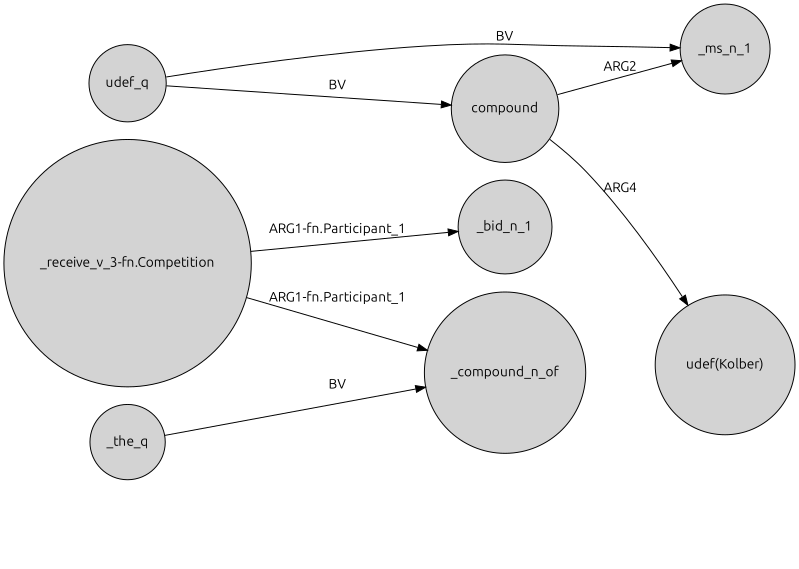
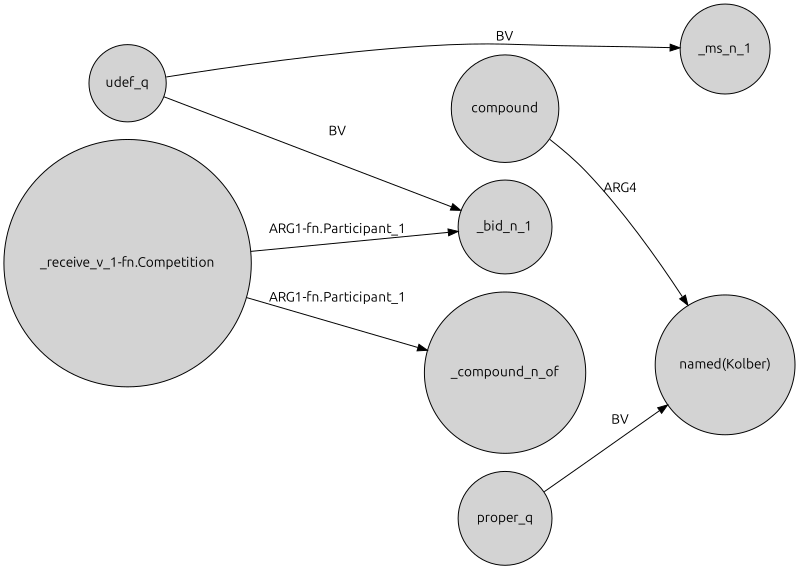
edge "compound" -> "_ms_n_1": removed, label "ARG2"
edge "udef_q" -> "compound": now "udef_q" -> "_bid_n_1"
node "_receive_v_3-fn.Competition": label "_receive_v_3-fn.Competition" -> "_receive_v_1-fn.Competition"
node "udef(Kolber)": label "udef(Kolber)" -> "named(Kolber)"
node "_the_q": removed
node "proper_q": added
